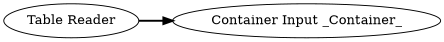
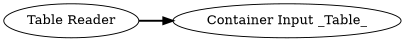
node "Container Input _Container_": label "Container Input _Container_" -> "Container Input _Table_"
